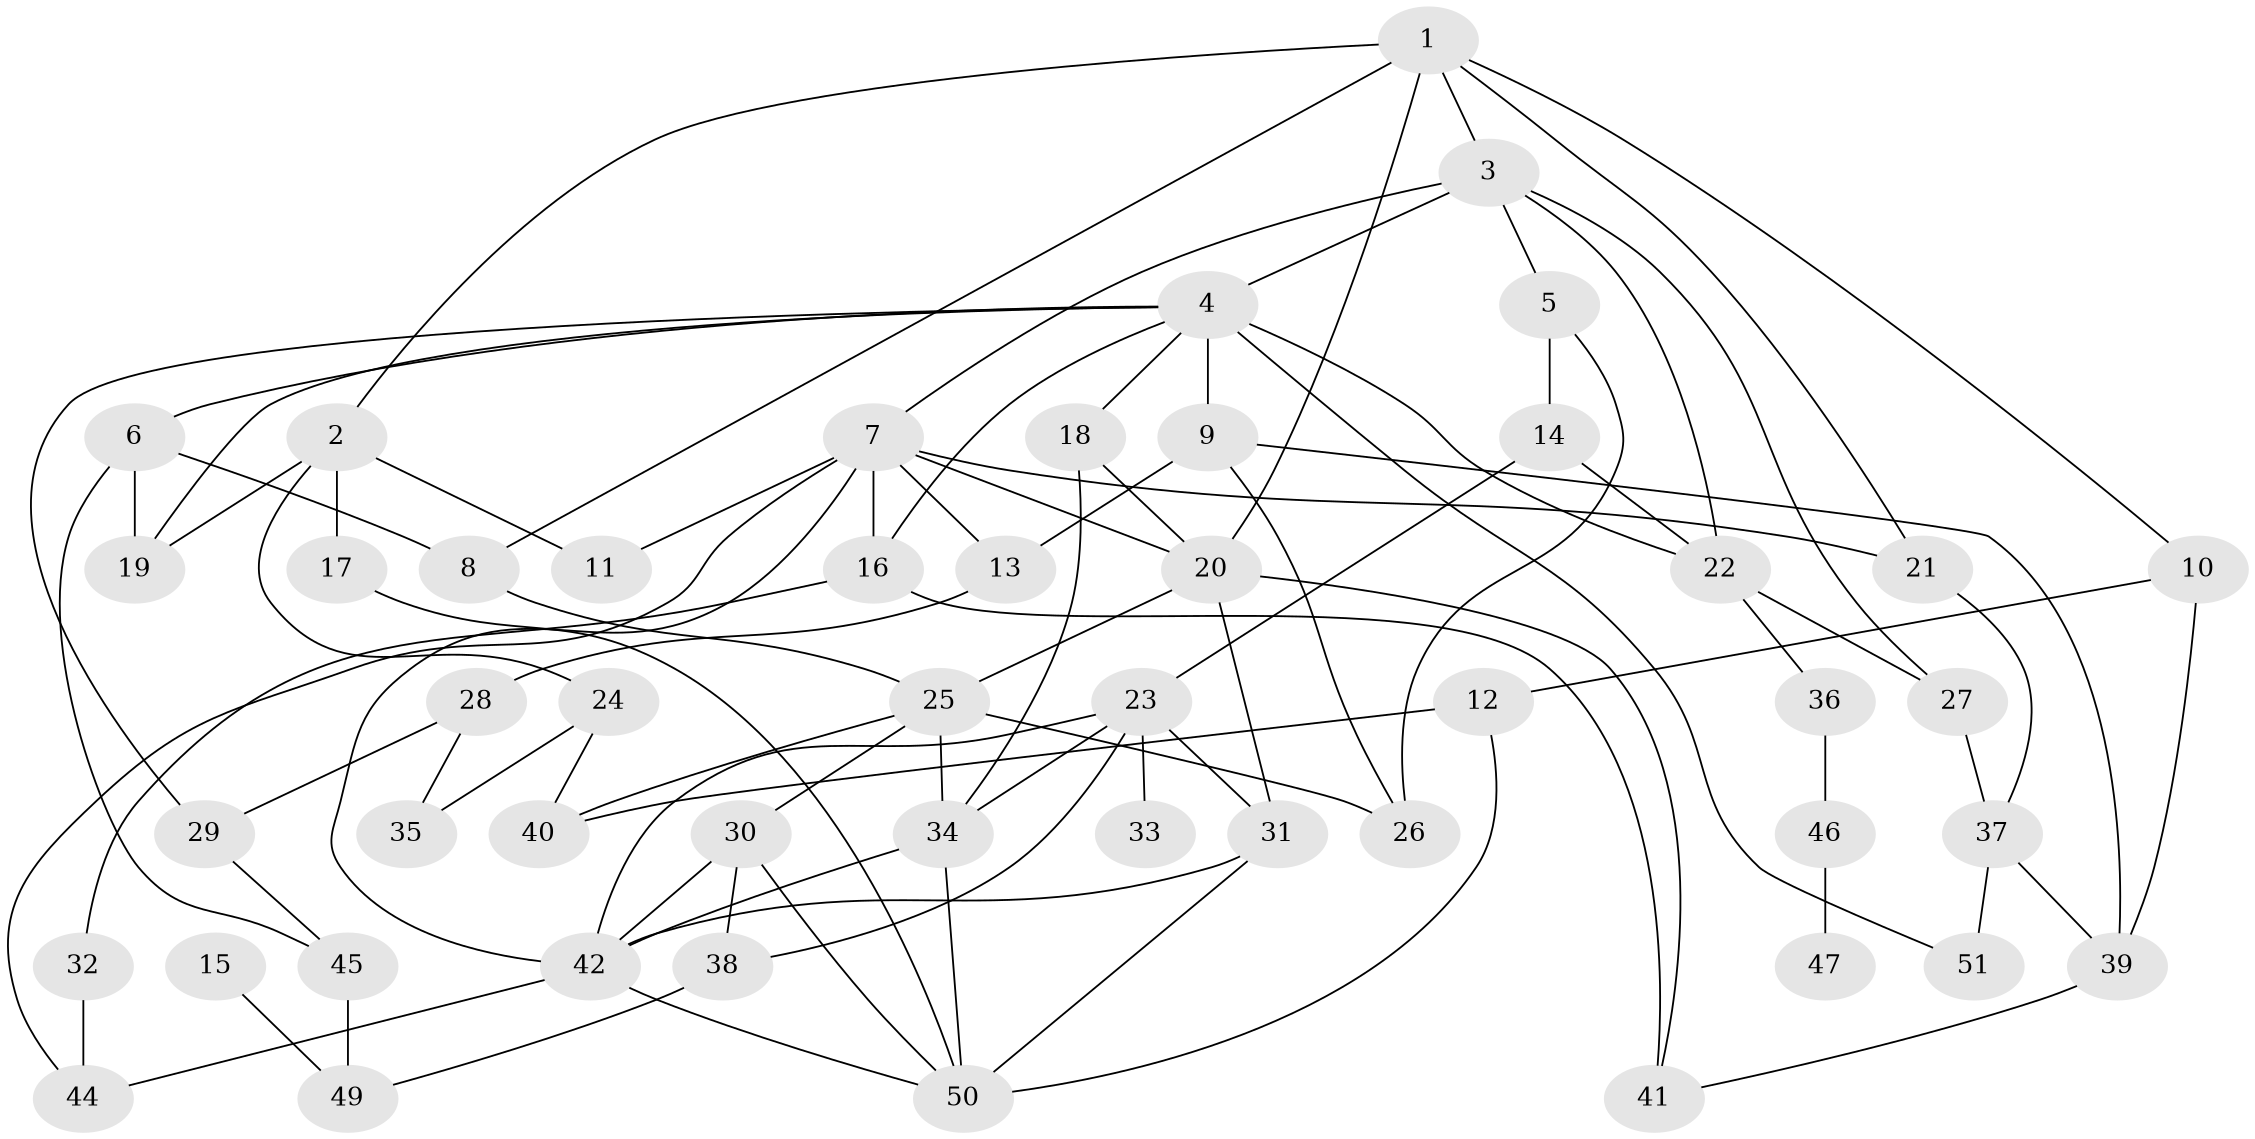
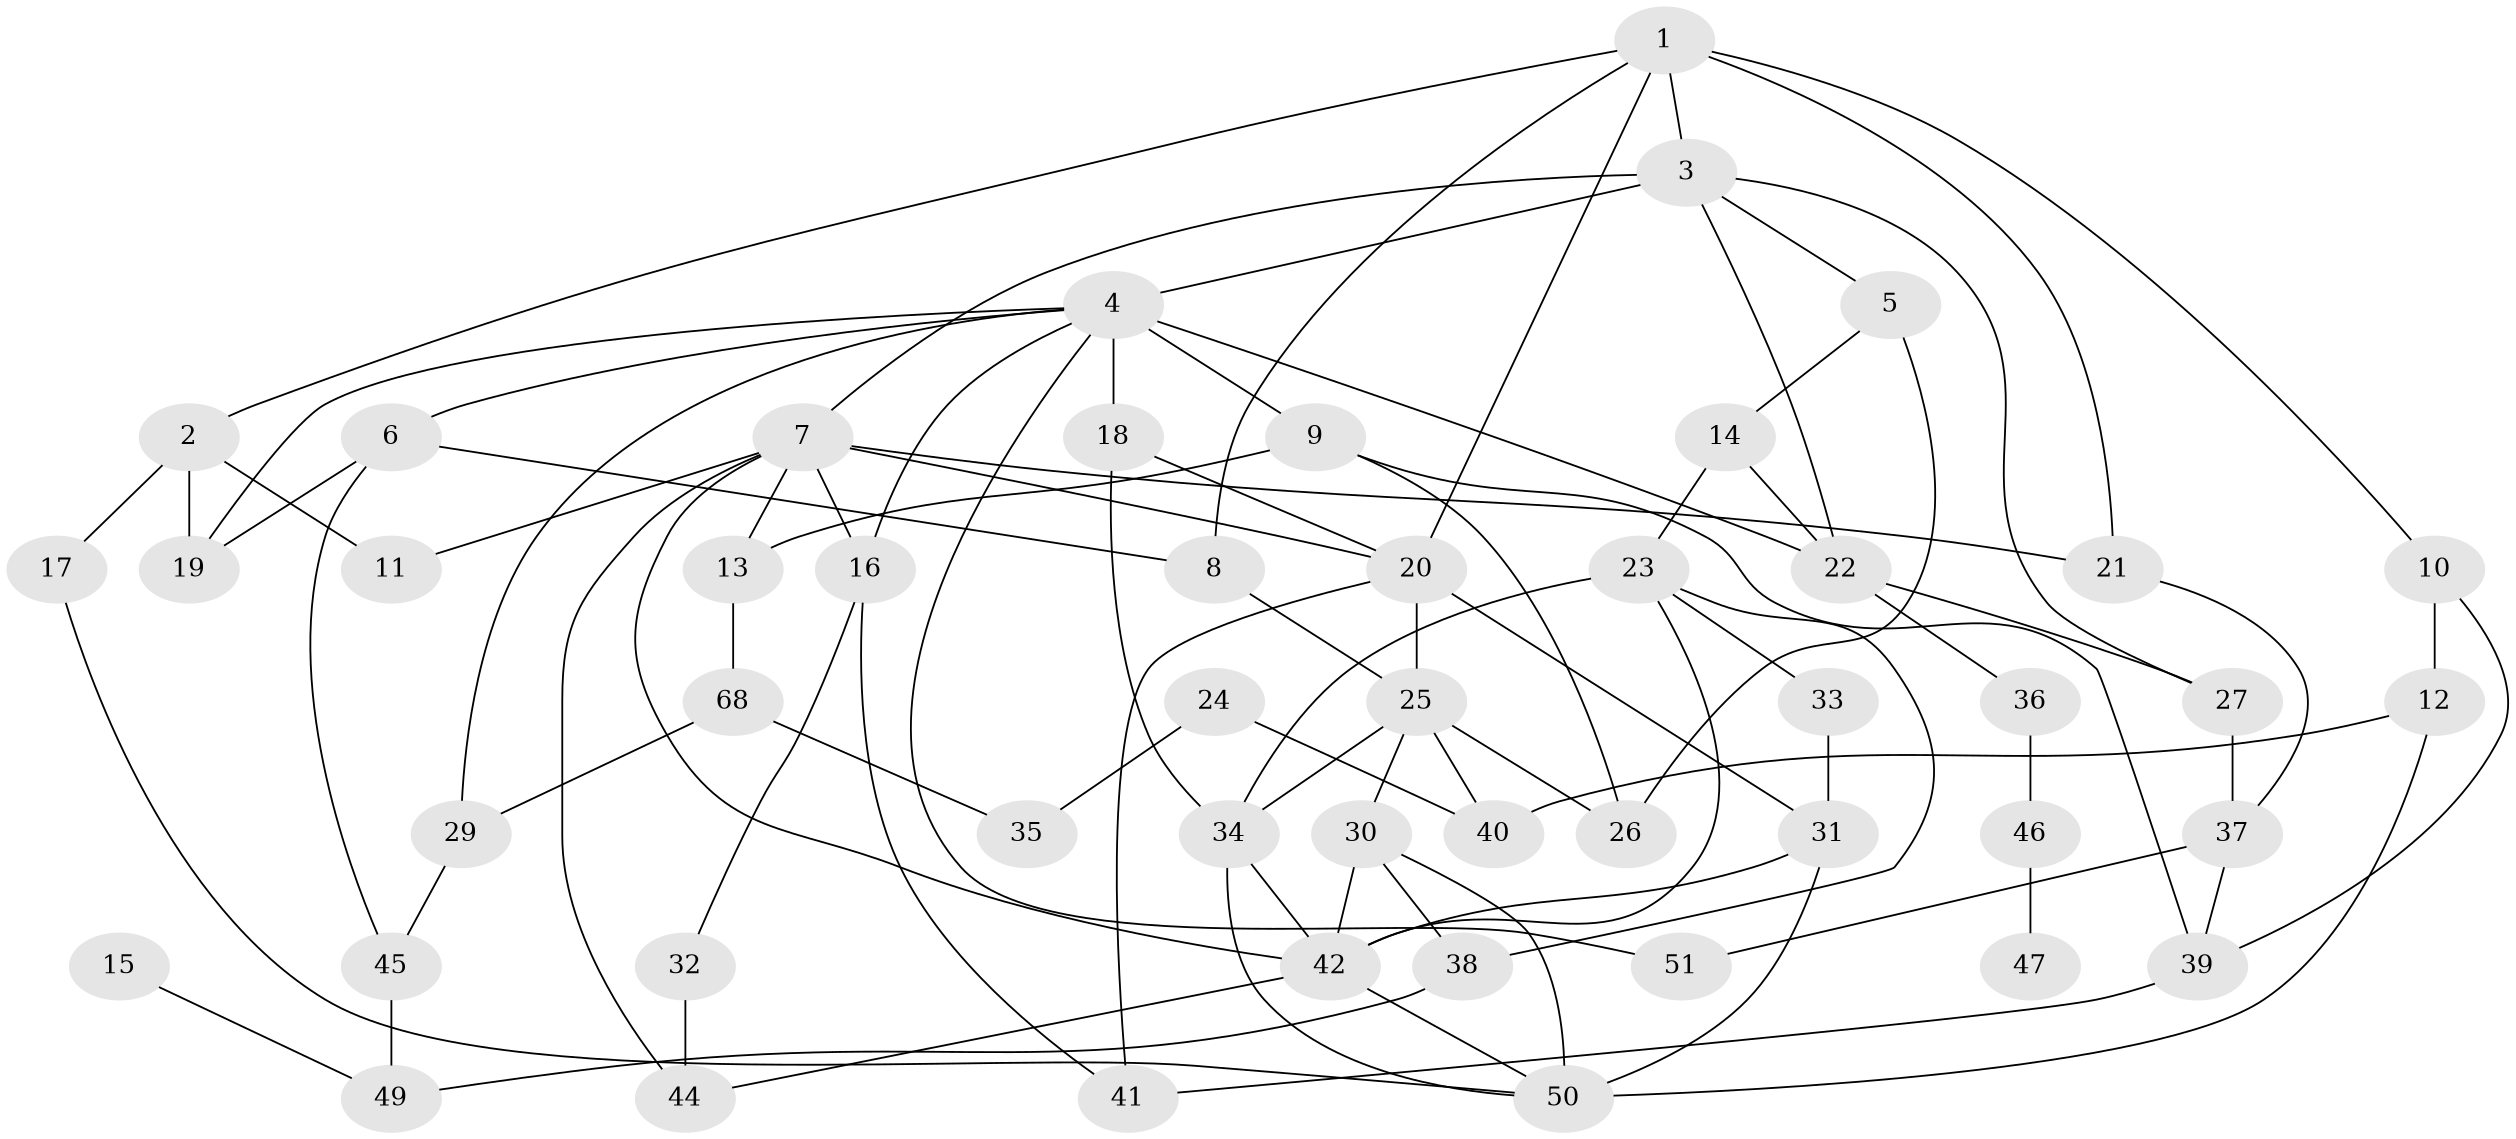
edge "2" -- "24": removed
node "28": label "28" -> "68"
edge "23" -- "31": now "33" -- "31"
